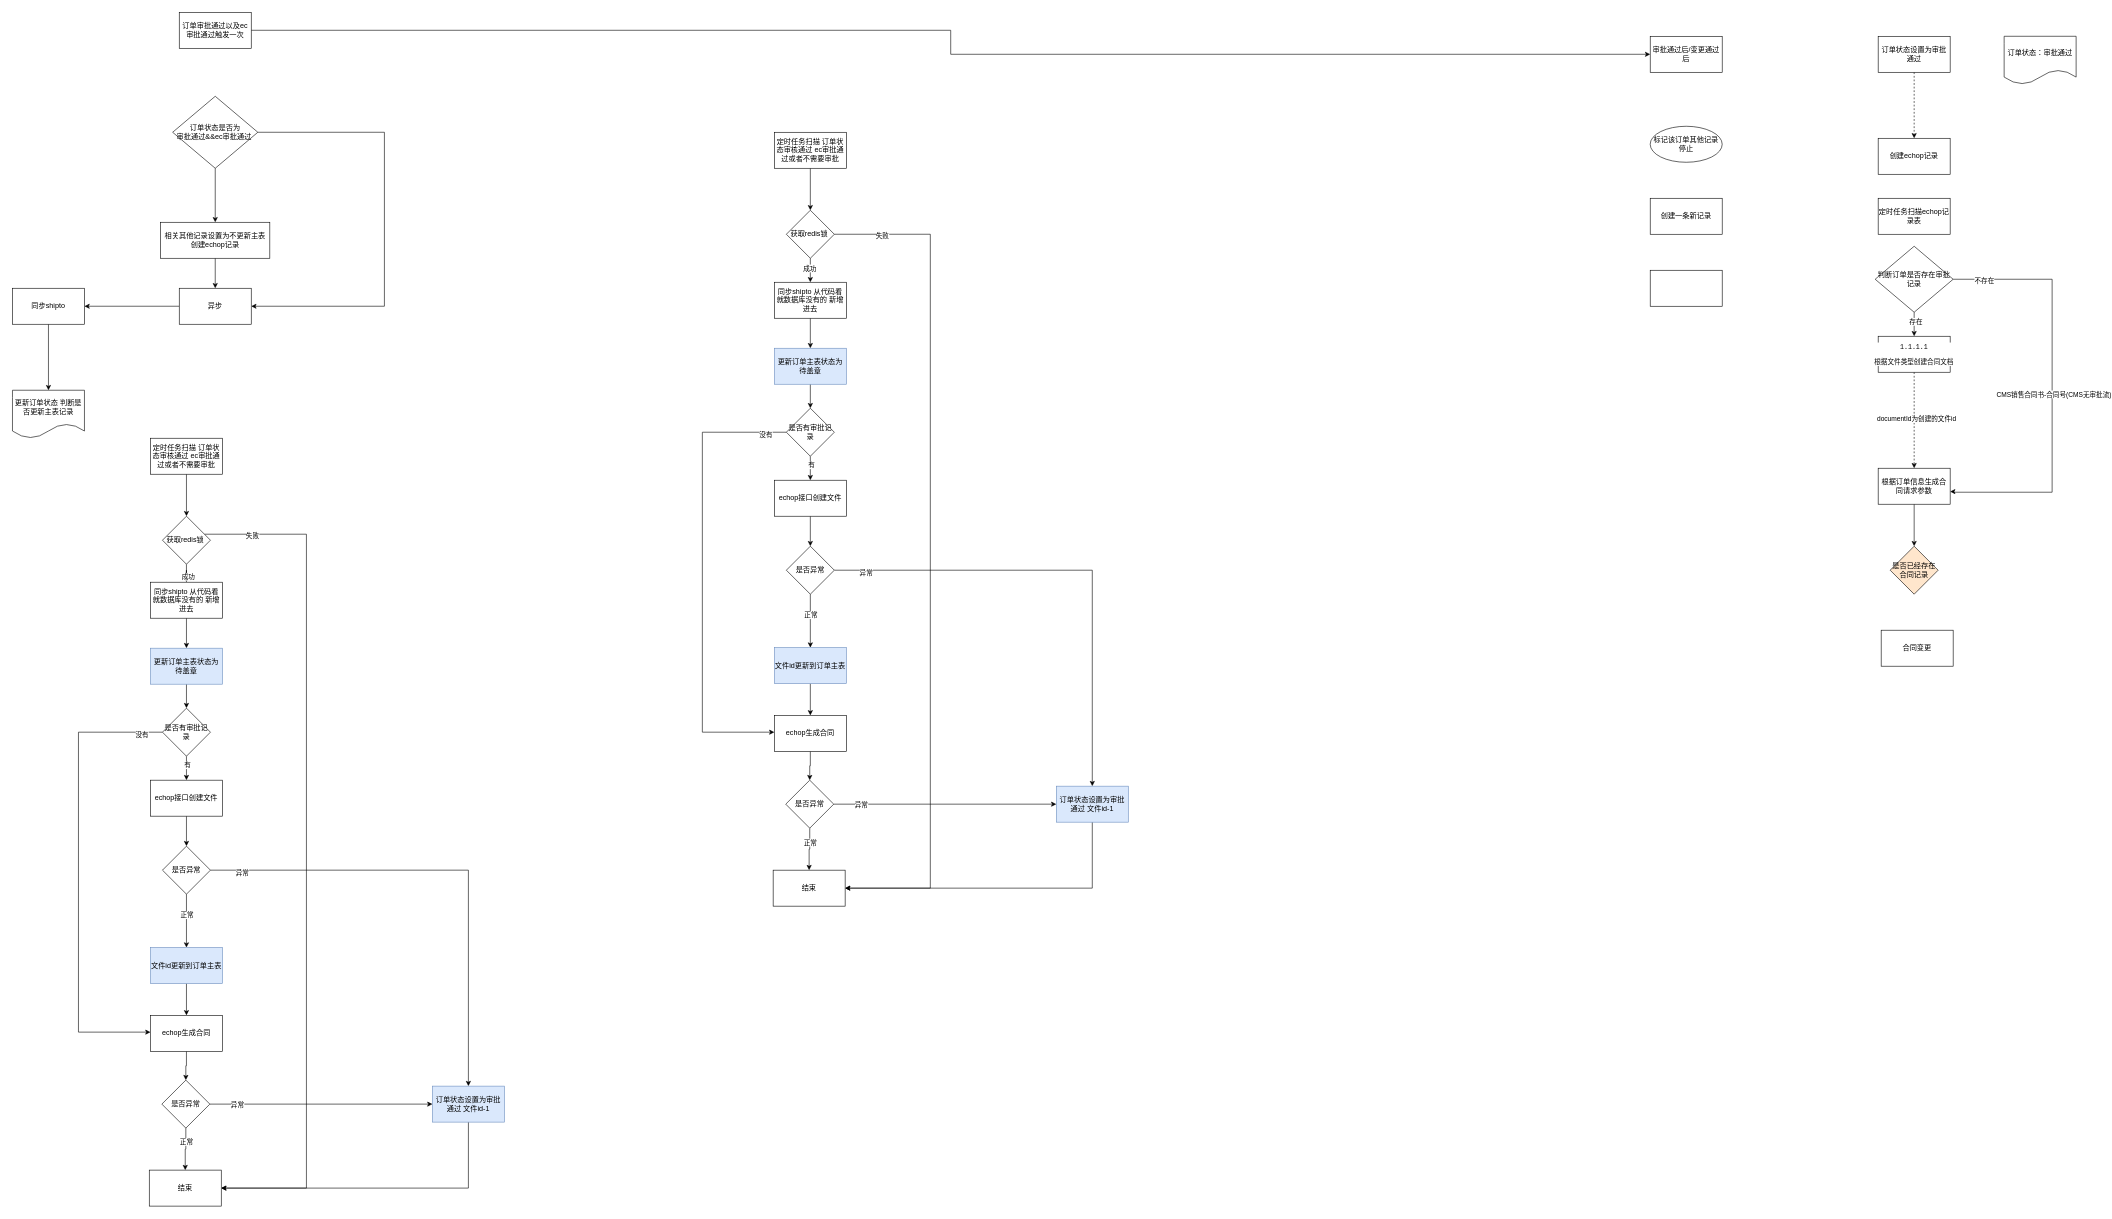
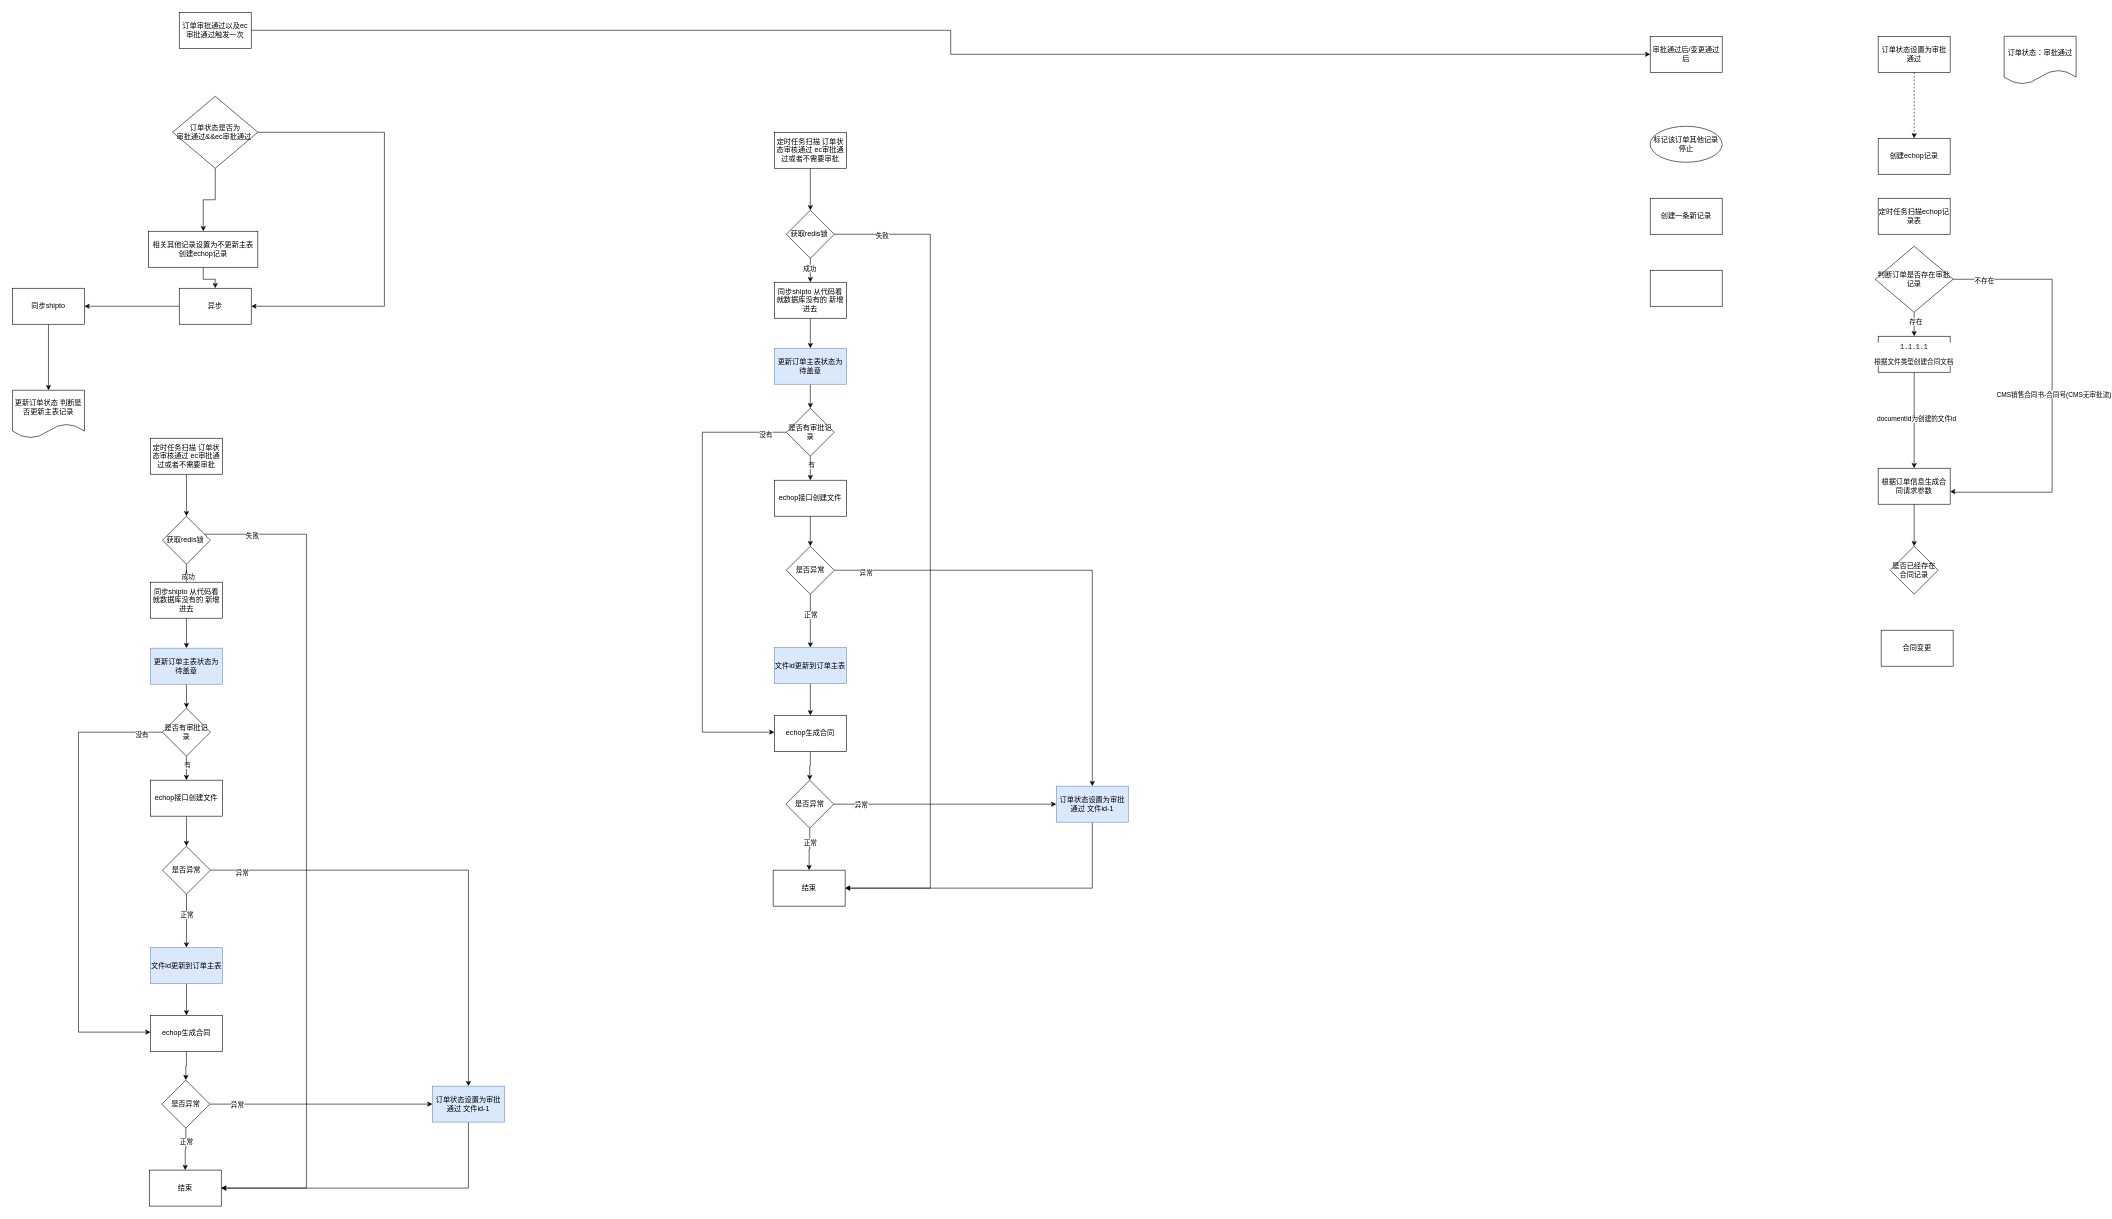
node "相关其他记录设置为不更新主表 创建echop记录": moved (215, 240) -> (203, 249)
edge "1.1.1.1根据文件类型创建合同文档" -> "根据订单信息生成合同请求参数": style dashed -> solid
node "是否已经存在合同记录": fillcolor #ffe6cc -> #ffffff
